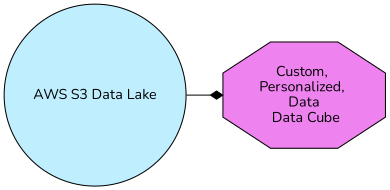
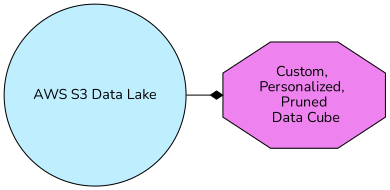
node "Custom, Personalized, Data Data Cube": label "Custom, Personalized, Data Data Cube" -> "Custom, Personalized, Pruned Data Cube"
